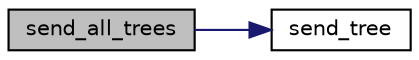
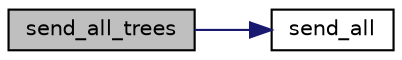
node "send_tree": label "send_tree" -> "send_all"
